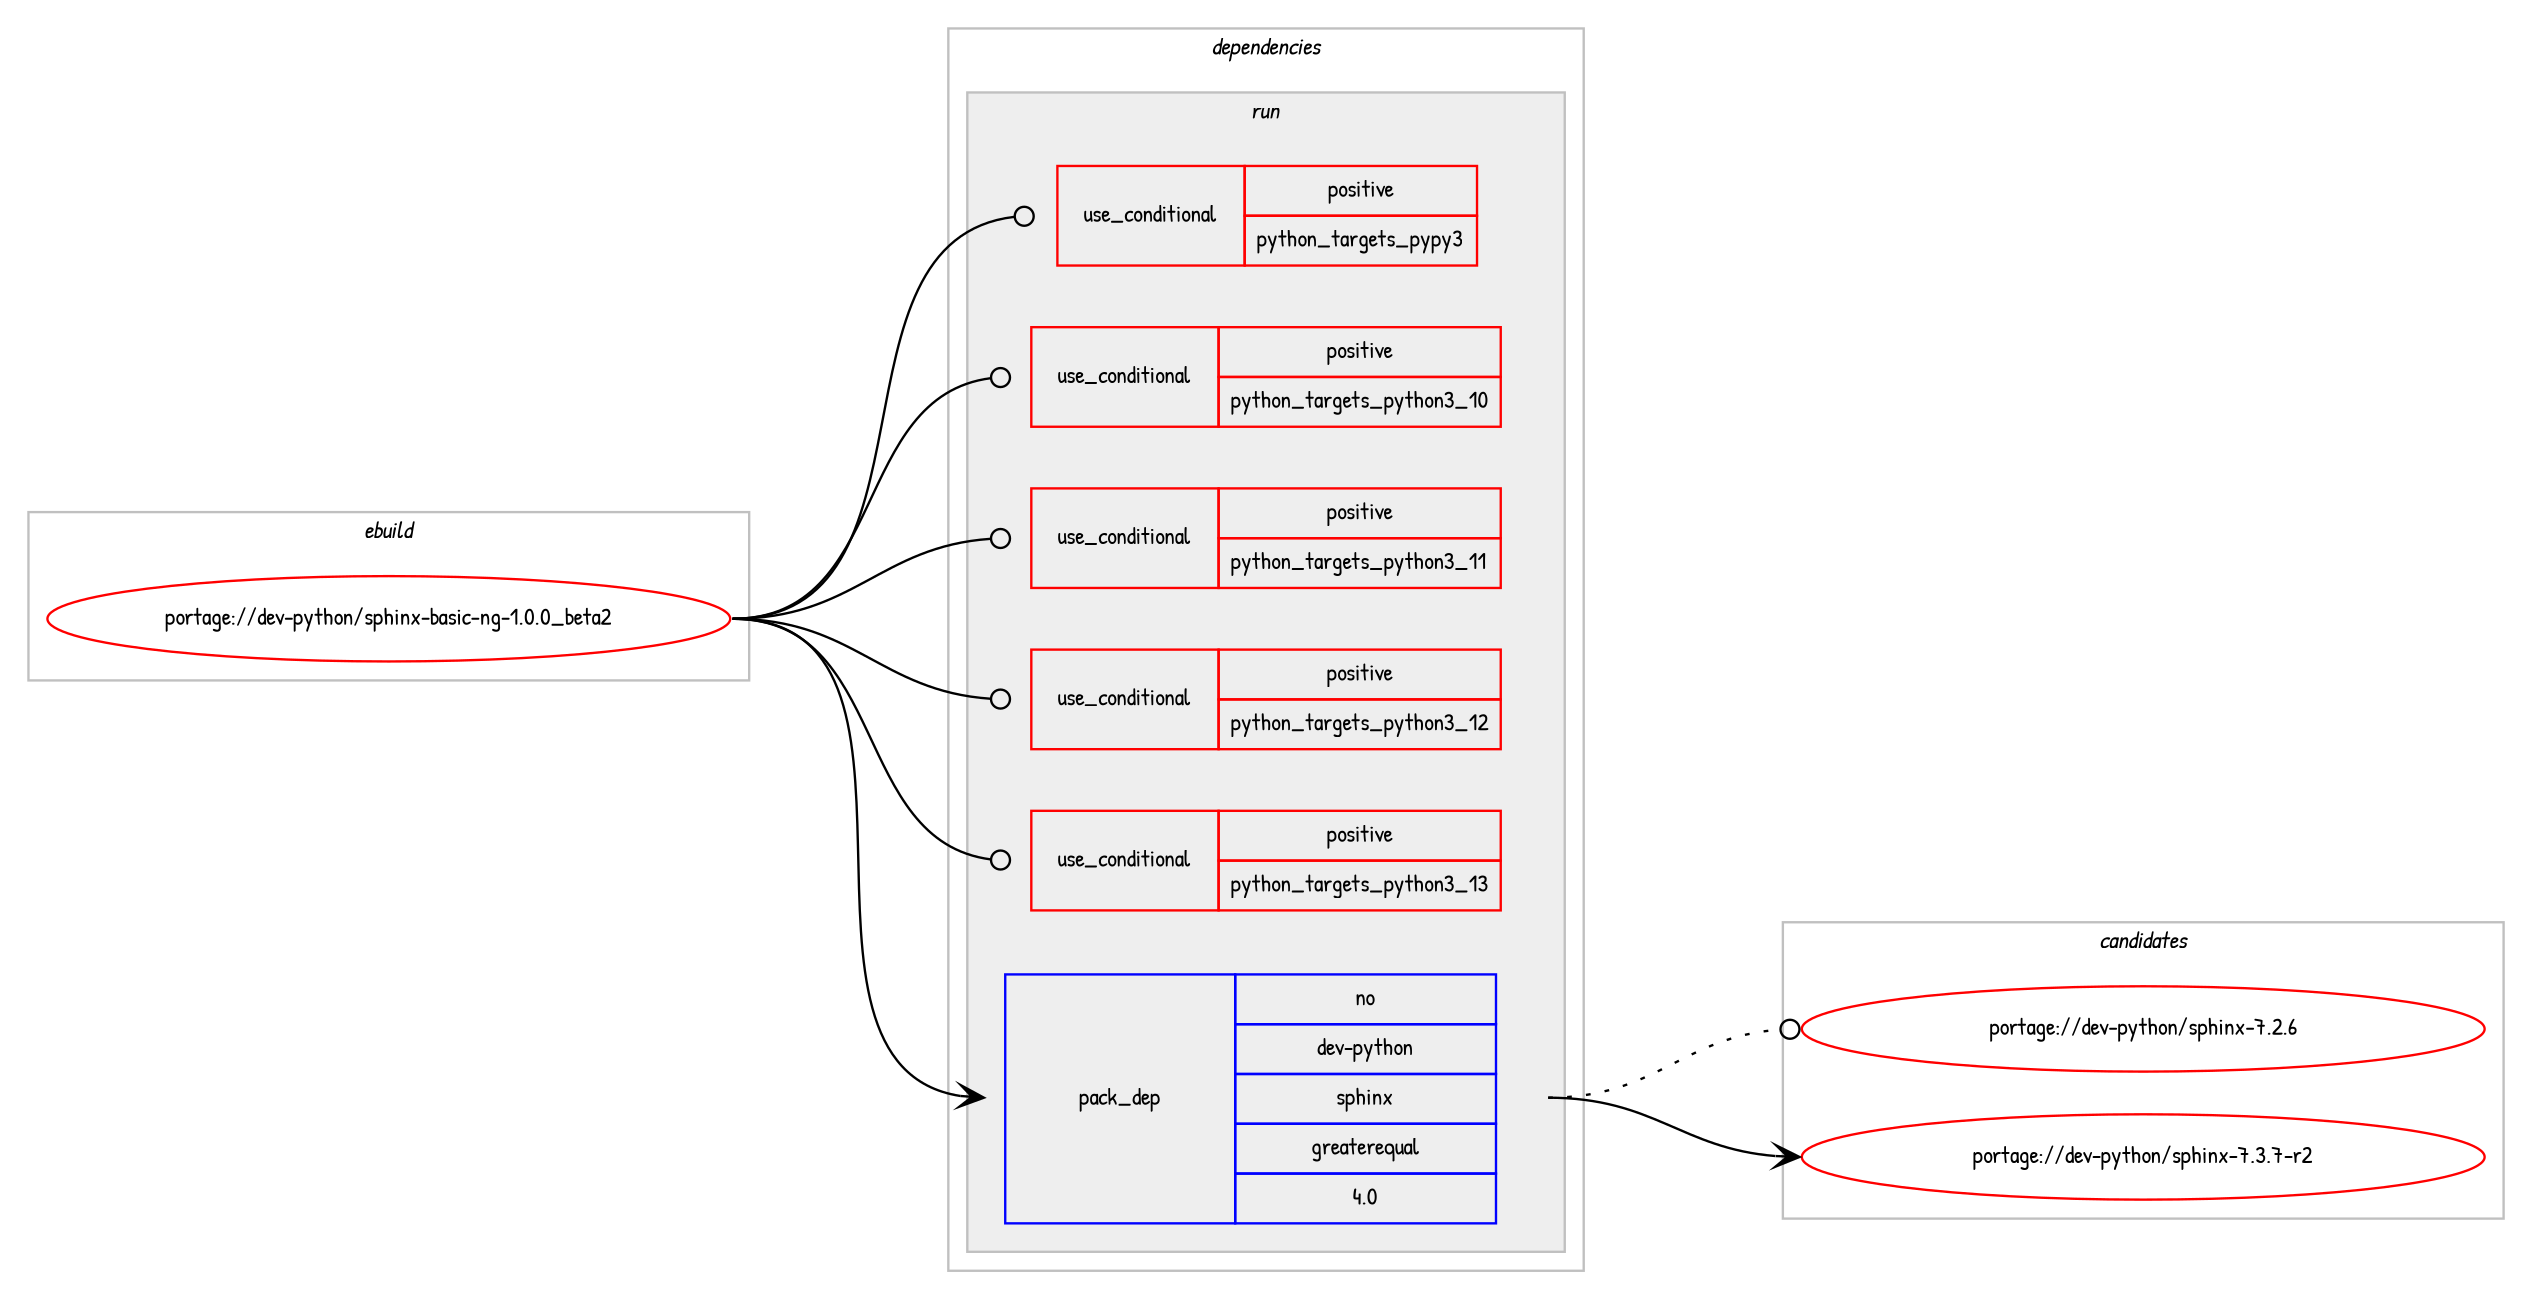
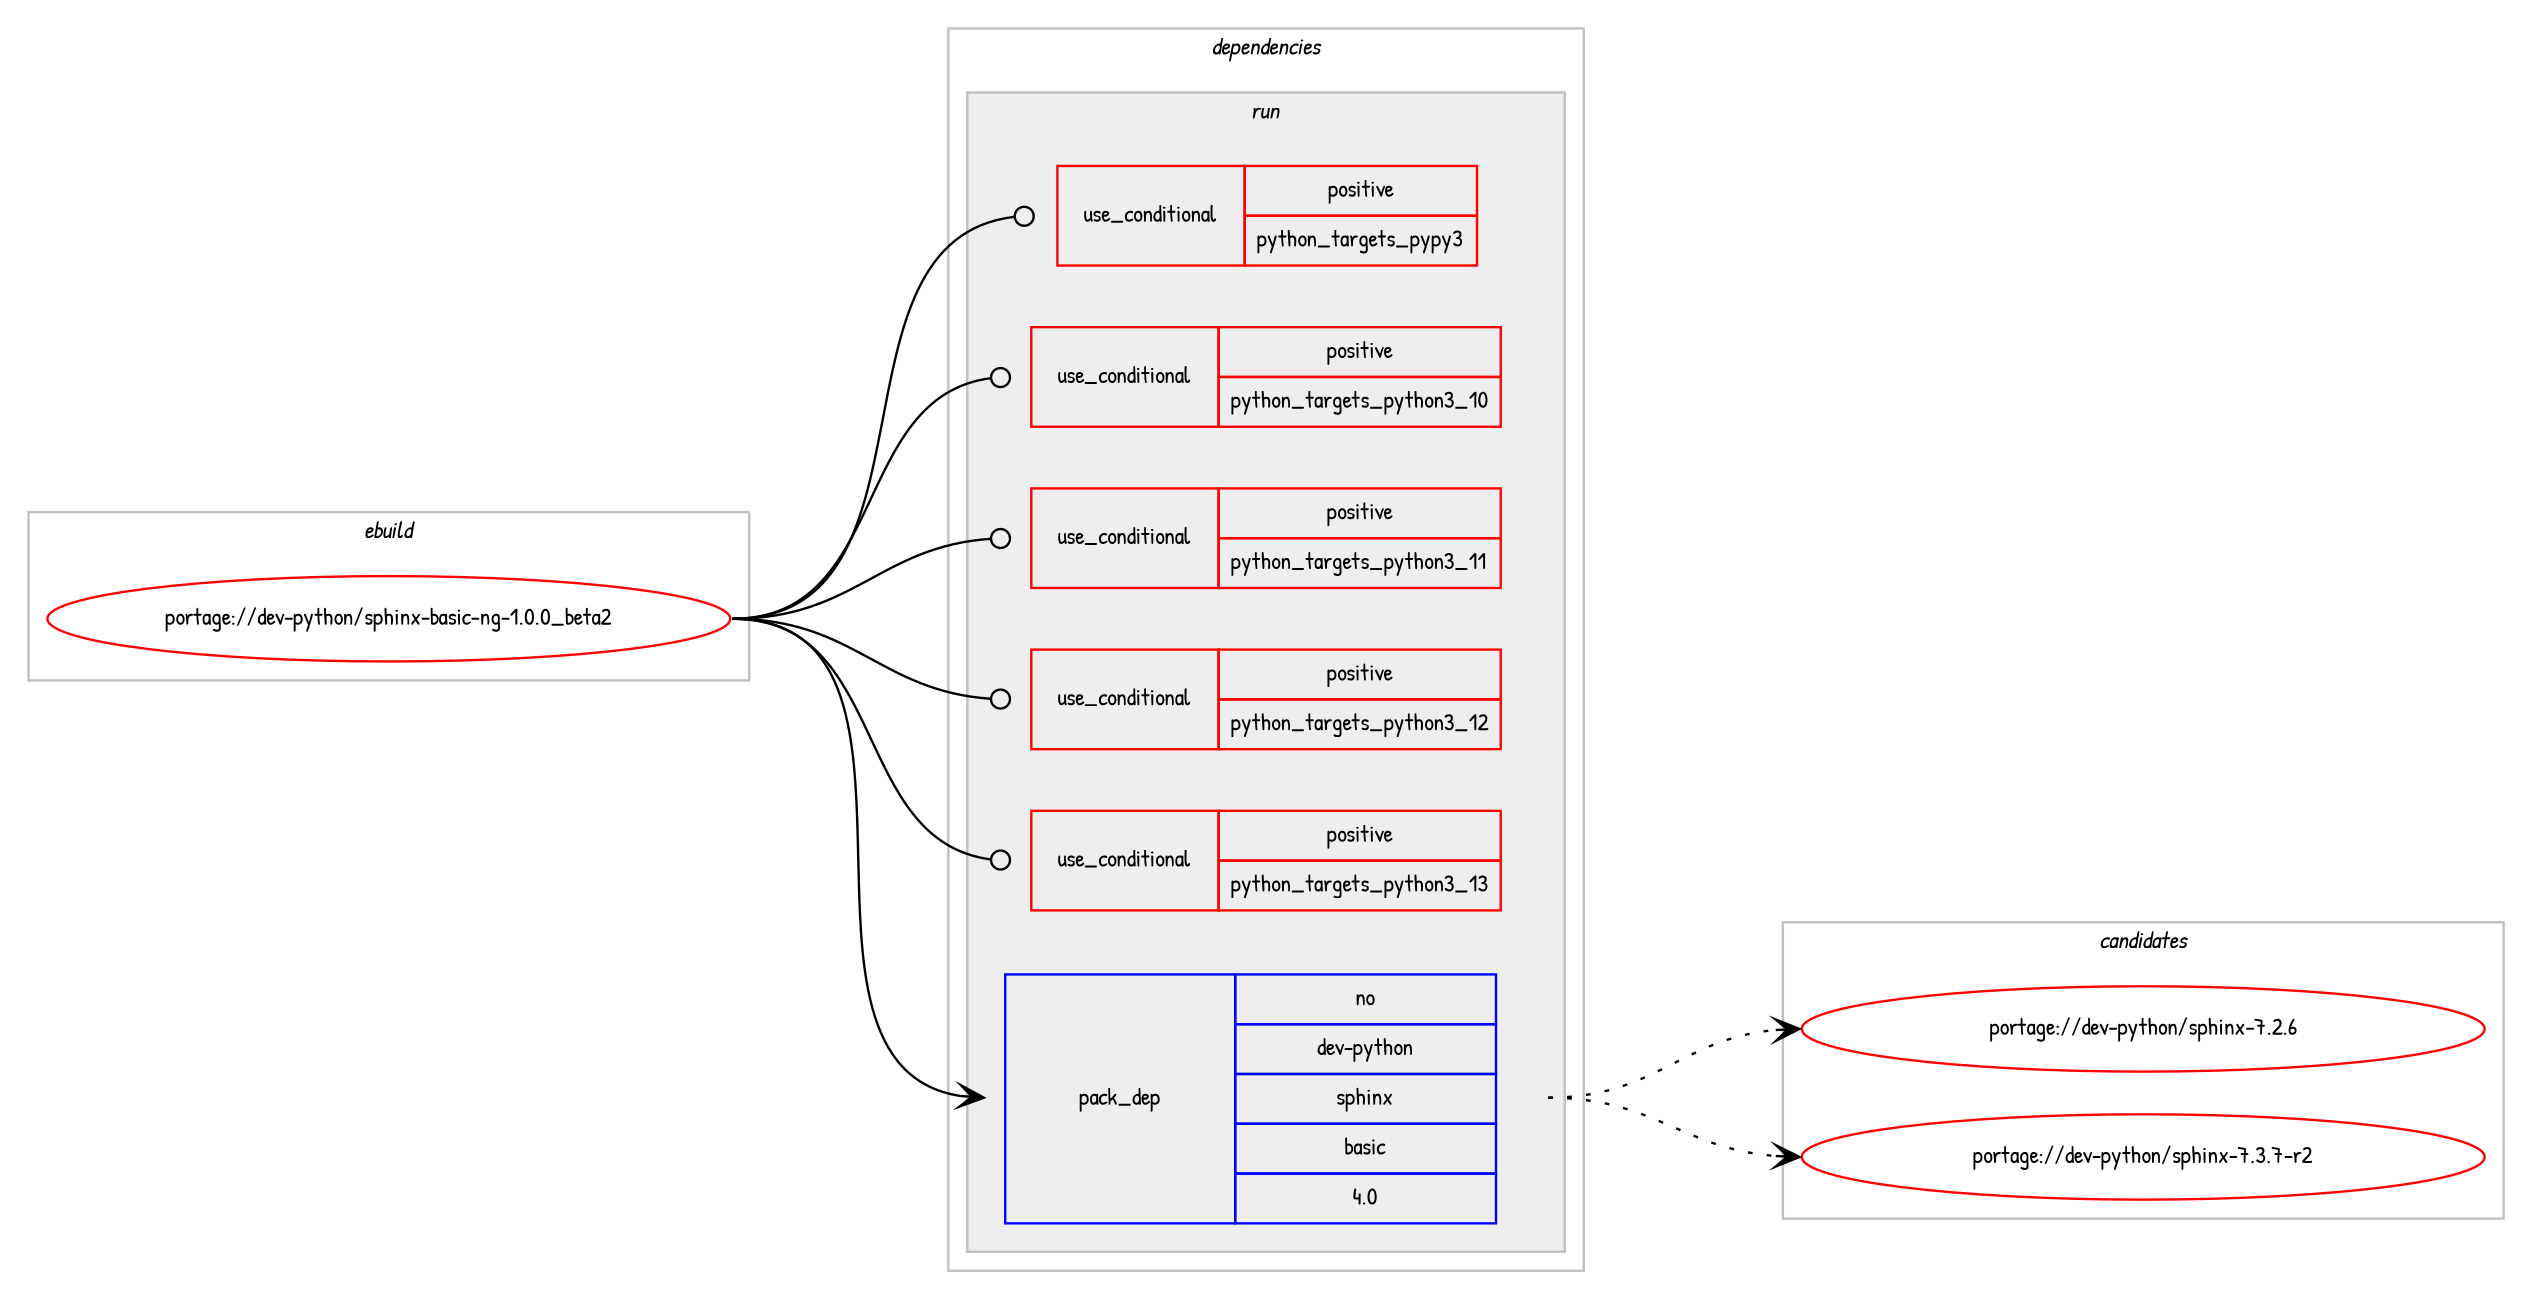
edge "pack_dep" -> "portage://dev-python/sphinx-7.2.6": arrowhead odot -> vee
edge "pack_dep" -> "portage://dev-python/sphinx-7.3.7-r2": style solid -> dotted
node "pack_dep": text "greaterequal" -> "basic"
